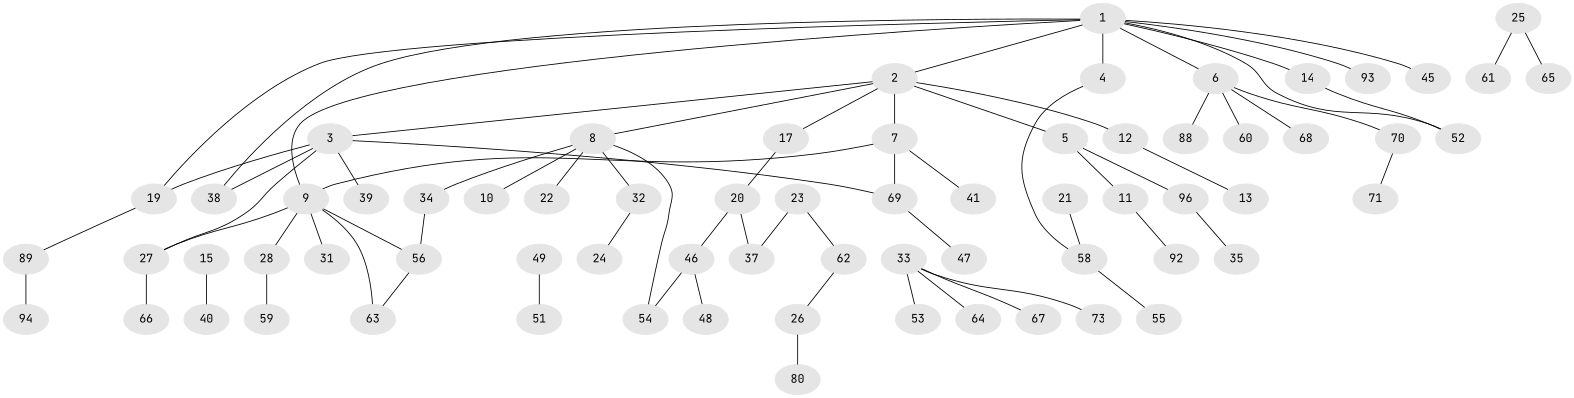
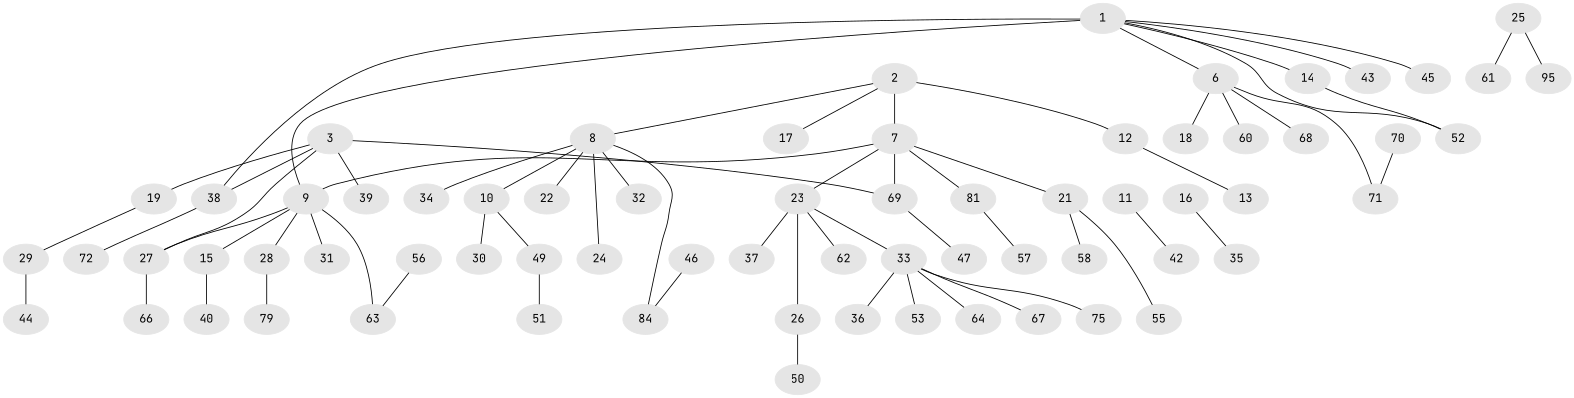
edge "1" -- "19": removed
edge "1" -- "2": removed
node "4": removed
node "93": label "93" -> "43"
node "65": label "65" -> "95"
edge "6" -- "70": now "6" -- "71"
edge "2" -- "3": removed
node "5": removed
node "88": label "88" -> "18"
edge "7" -- "23": added
edge "7" -- "21": added
node "20": removed
node "41": label "41" -> "81"
node "96": label "96" -> "16"
edge "9" -- "56": now "9" -- "15"
edge "34" -- "56": removed
edge "10" -- "49": added
edge "32" -- "24": now "8" -- "24"
edge "23" -- "33": added
node "89": label "89" -> "29"
node "72": added
node "30": added
node "57": added
node "92": label "92" -> "42"
edge "62" -- "26": now "23" -- "26"
edge "58" -- "55": now "21" -- "55"
node "94": label "94" -> "44"
node "59": label "59" -> "79"
node "54": label "54" -> "84"
node "48": removed
node "36": added
node "73": label "73" -> "75"
node "80": label "80" -> "50"
